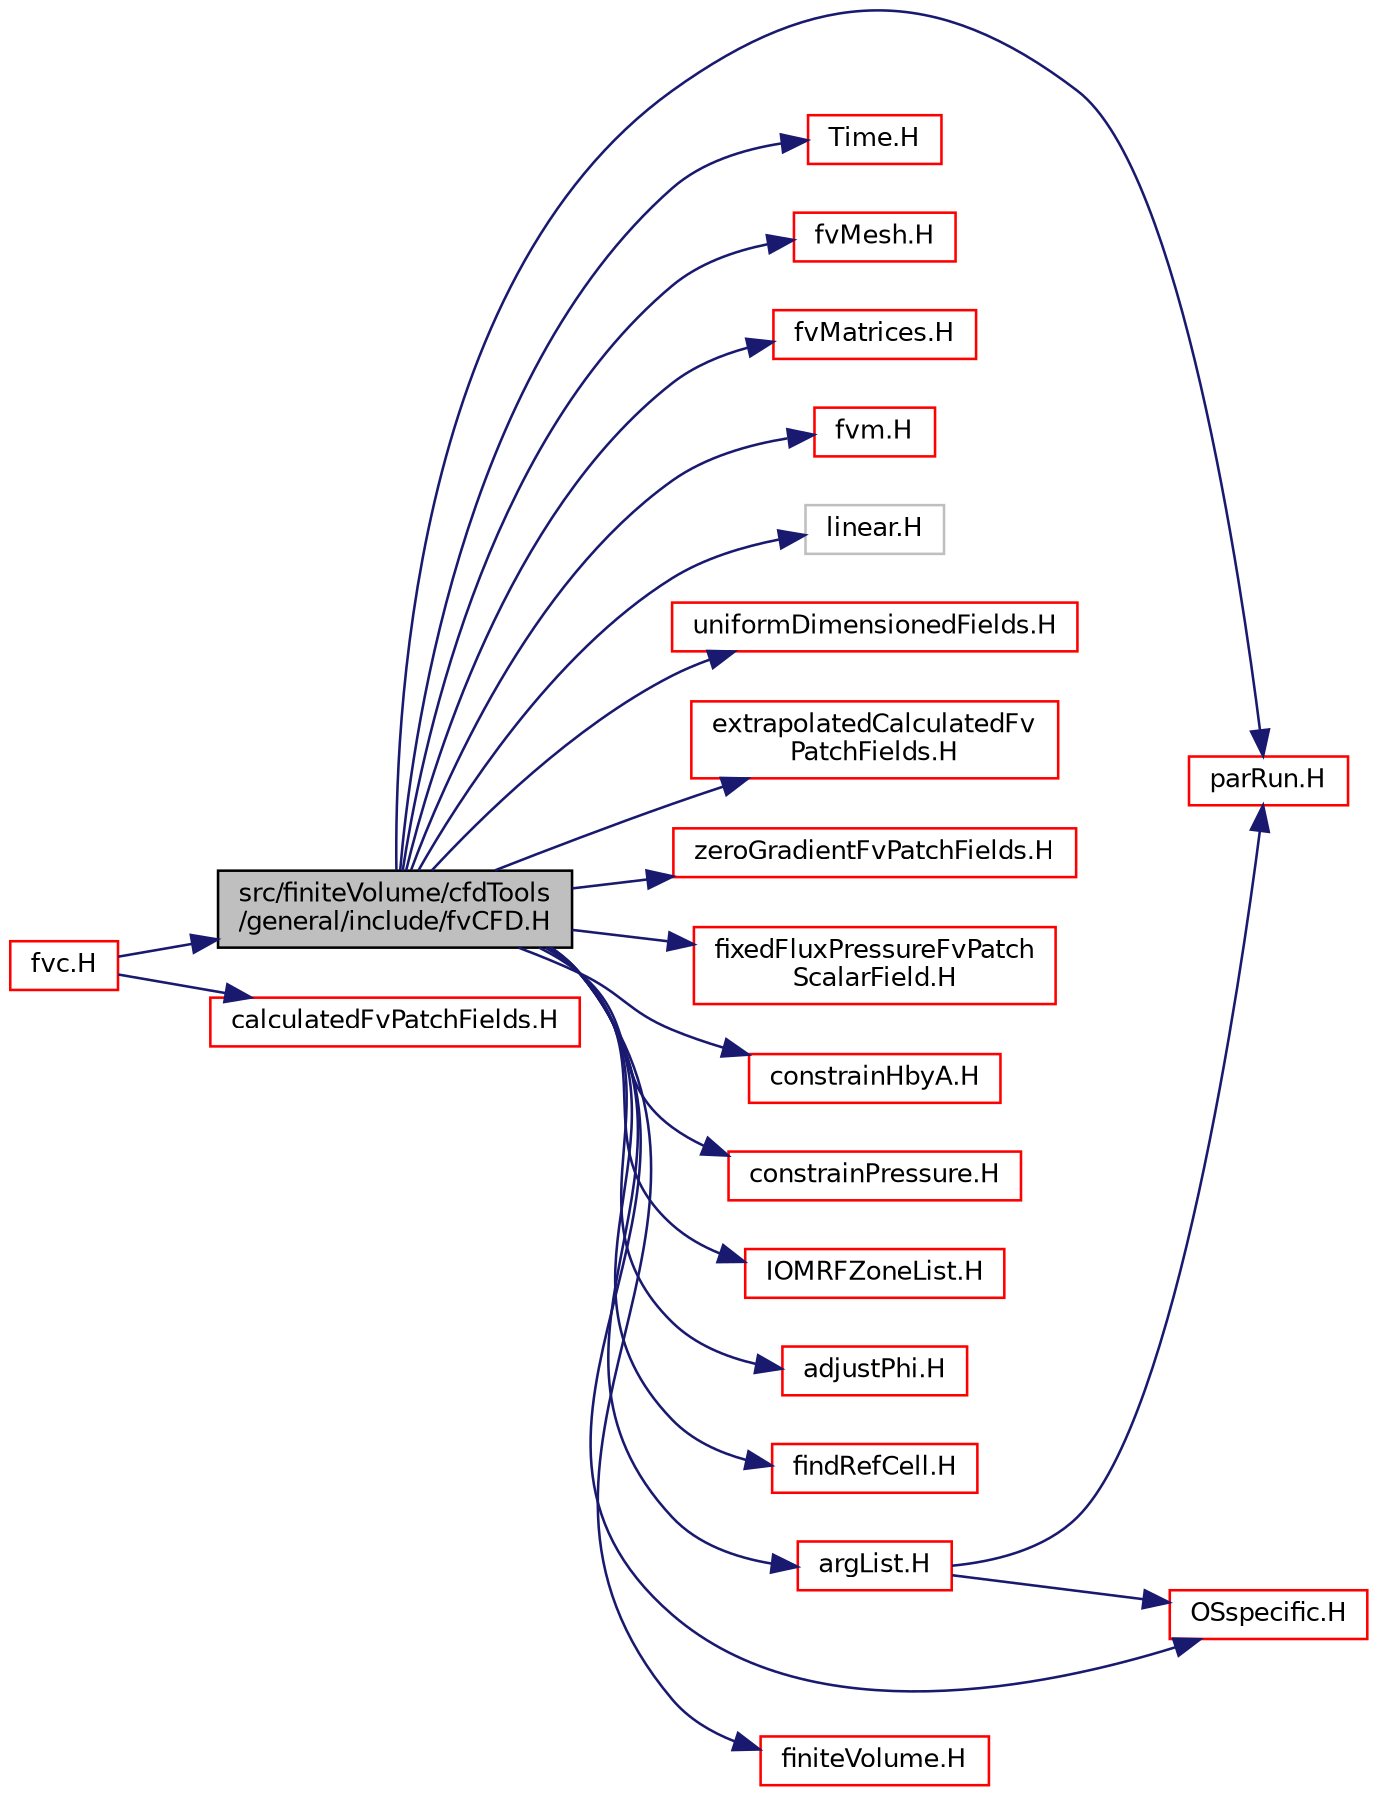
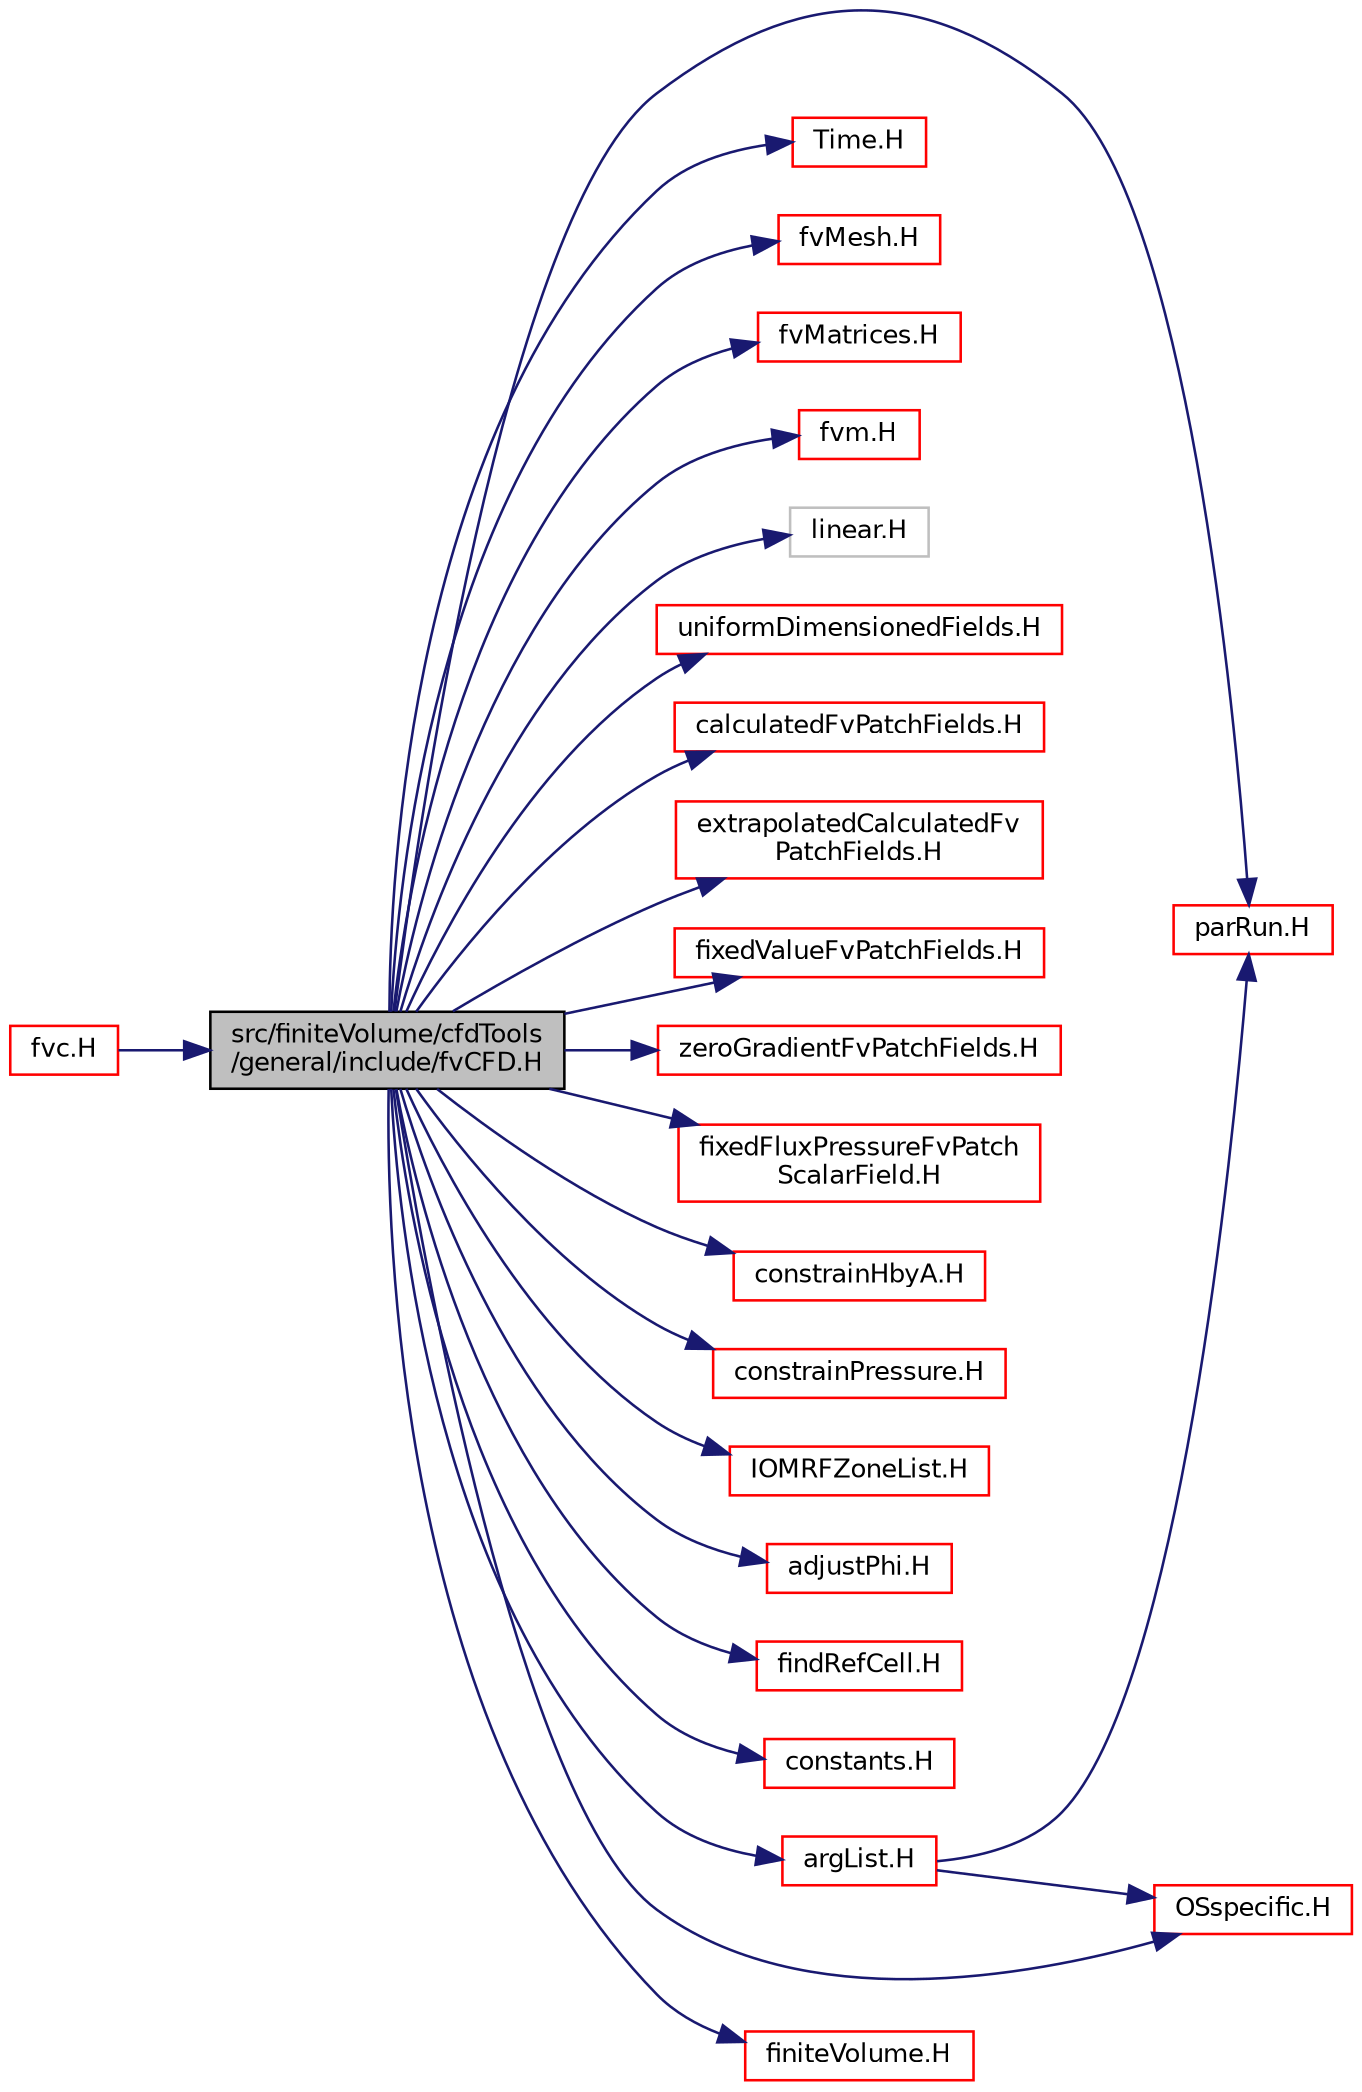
node "fixedValueFvPatchFields.H": added
edge "fvc.H" -> "calculatedFvPatchFields.H": now "src/finiteVolume/cfdTools /general/include/fvCFD.H" -> "calculatedFvPatchFields.H"
node "constants.H": added
